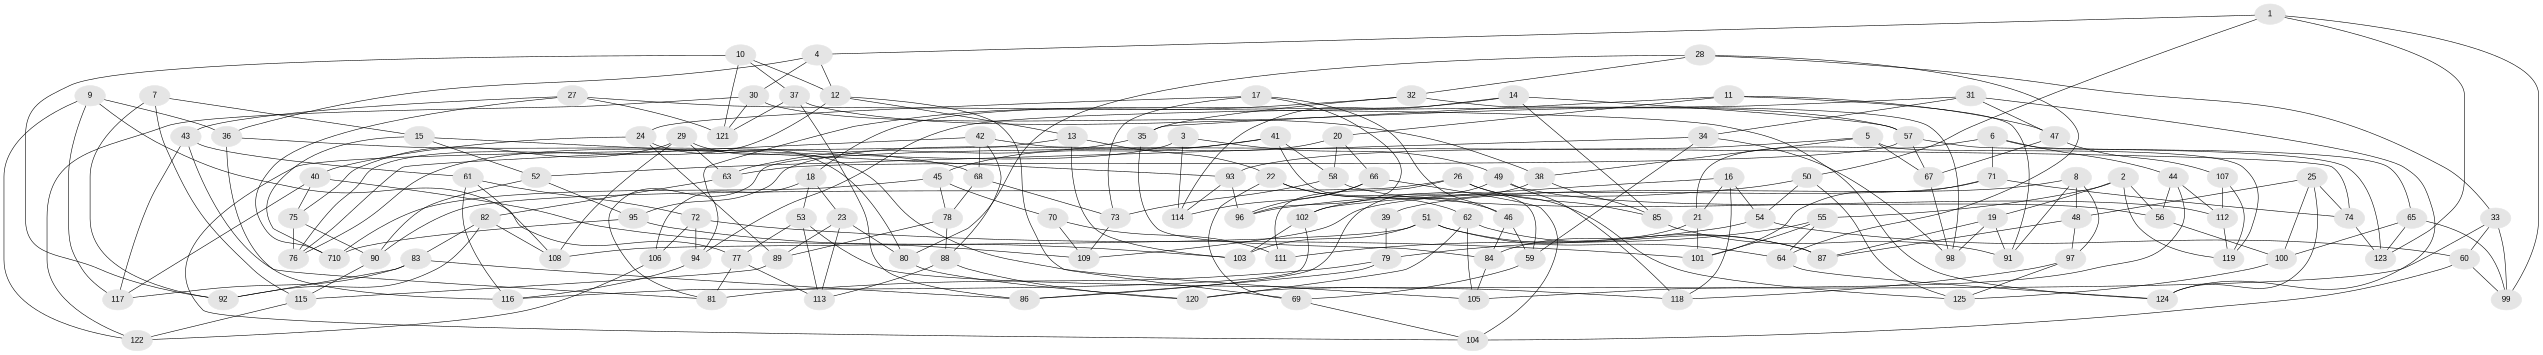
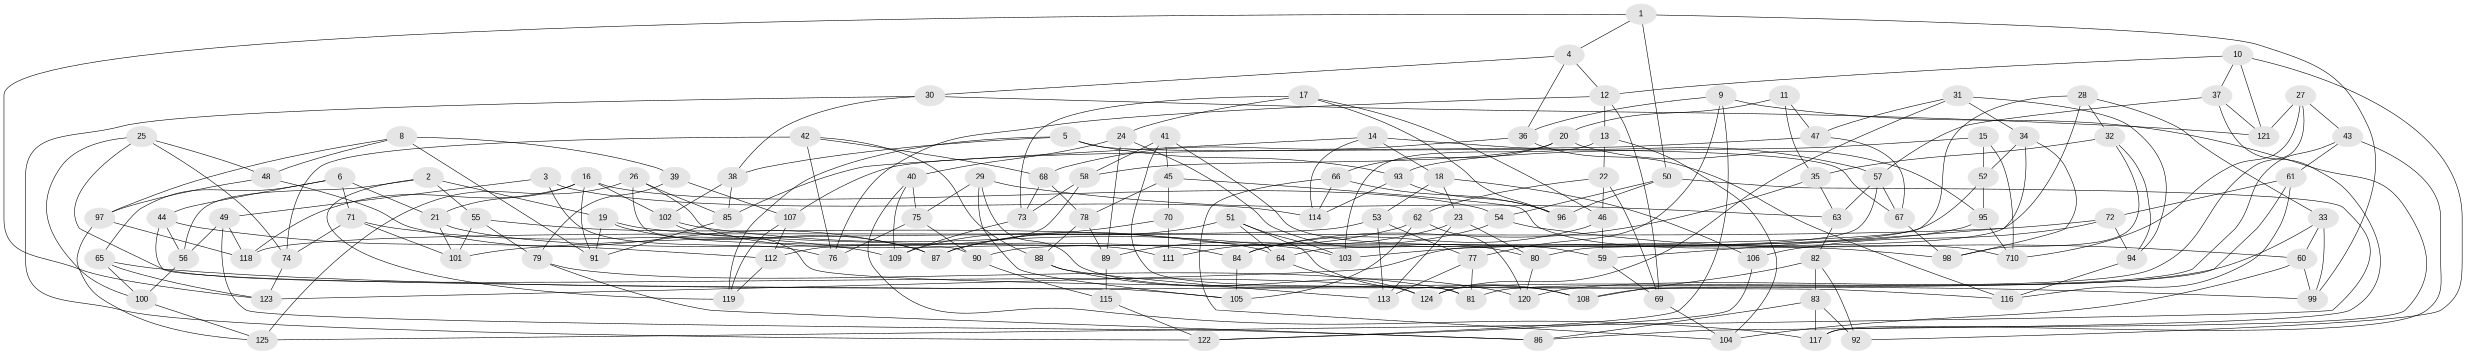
node "7": removed
edge "11" -- "91": now "16" -- "91"
edge "39" -- "107": added
